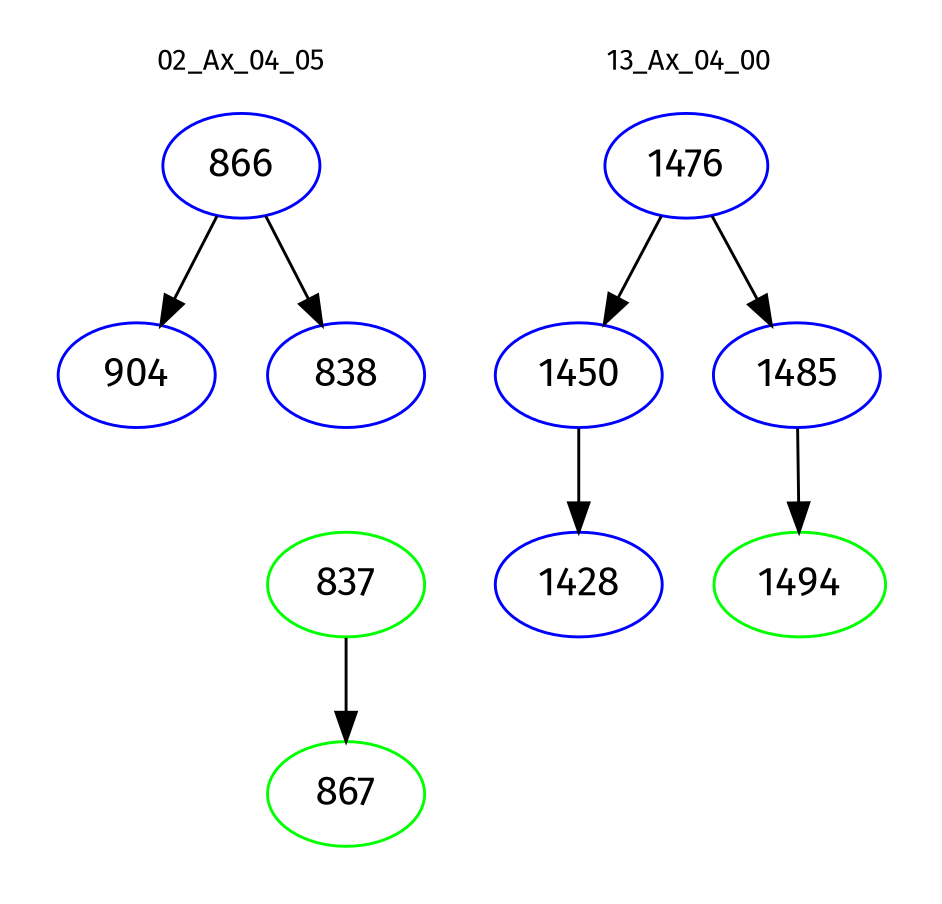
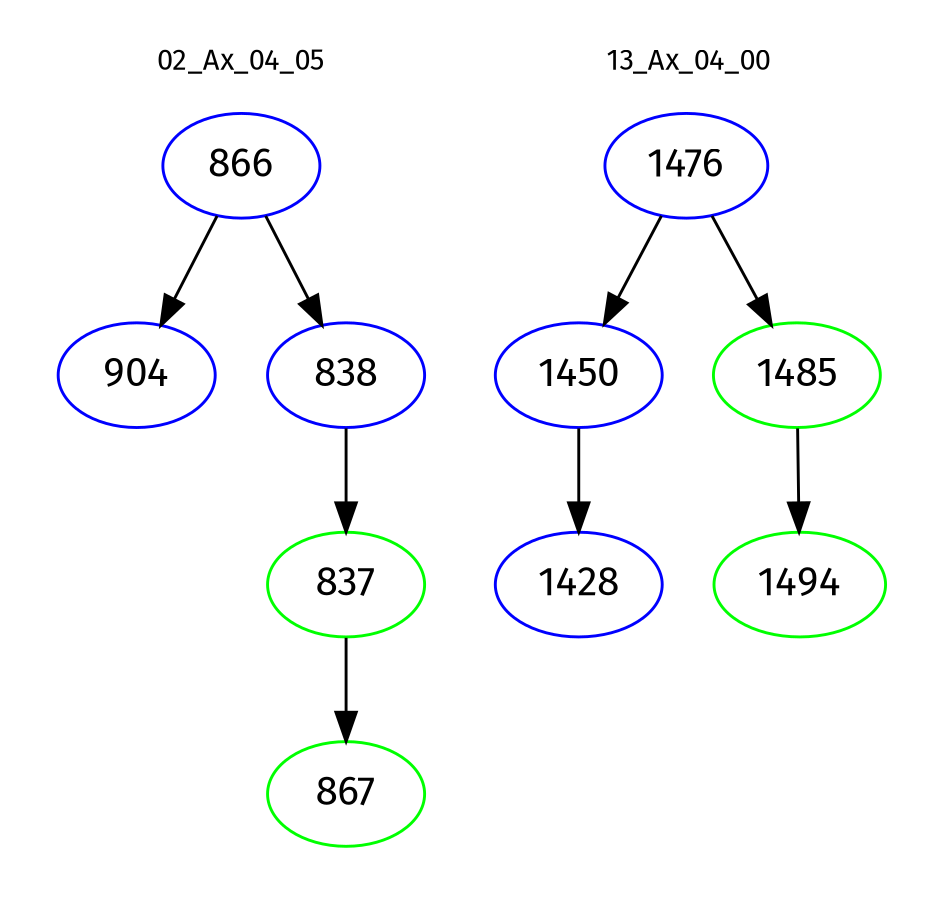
node "1485": color blue -> green
edge "838" -> "837": added
